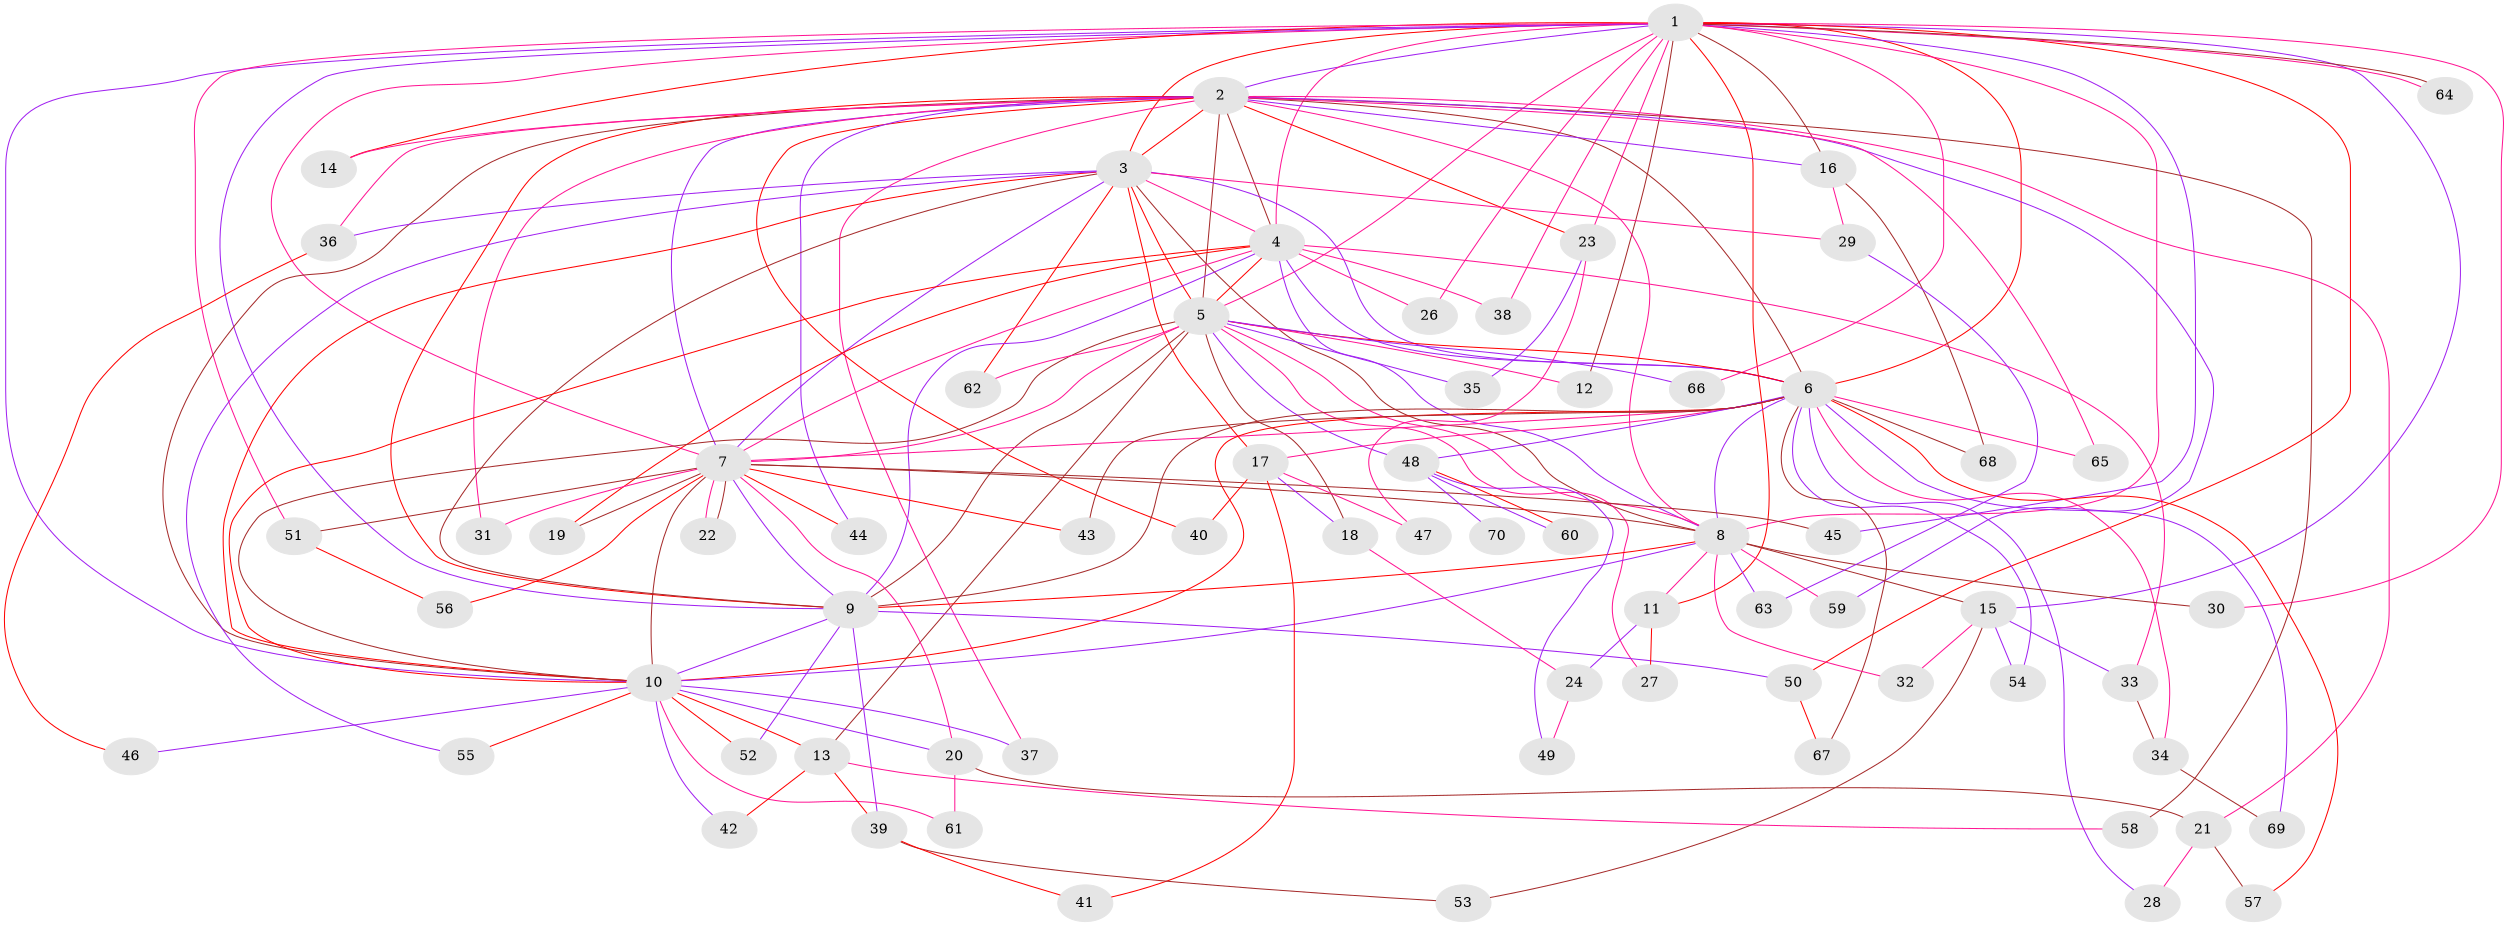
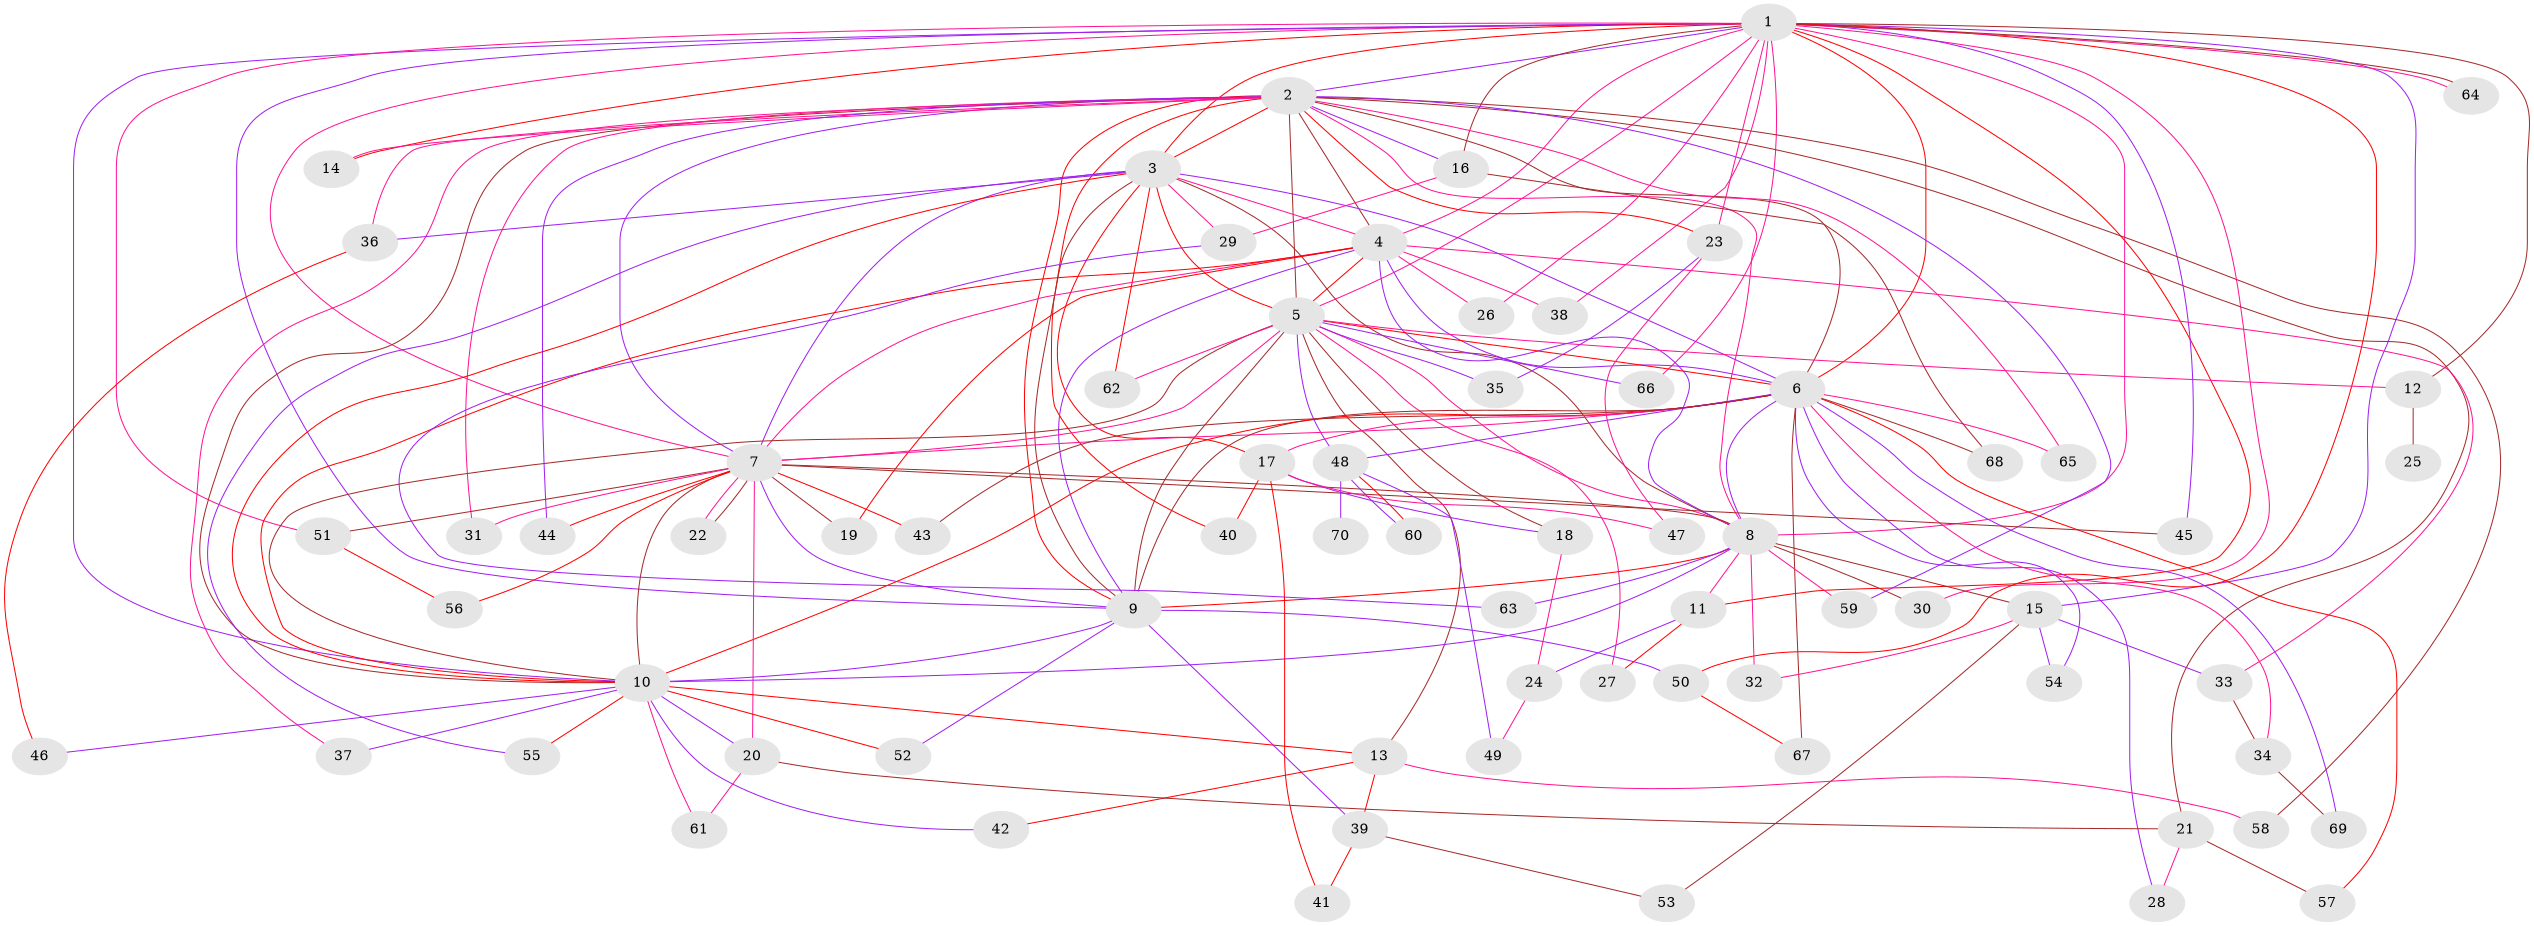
edge "2" -- "21": color deeppink -> brown
node "25": added
